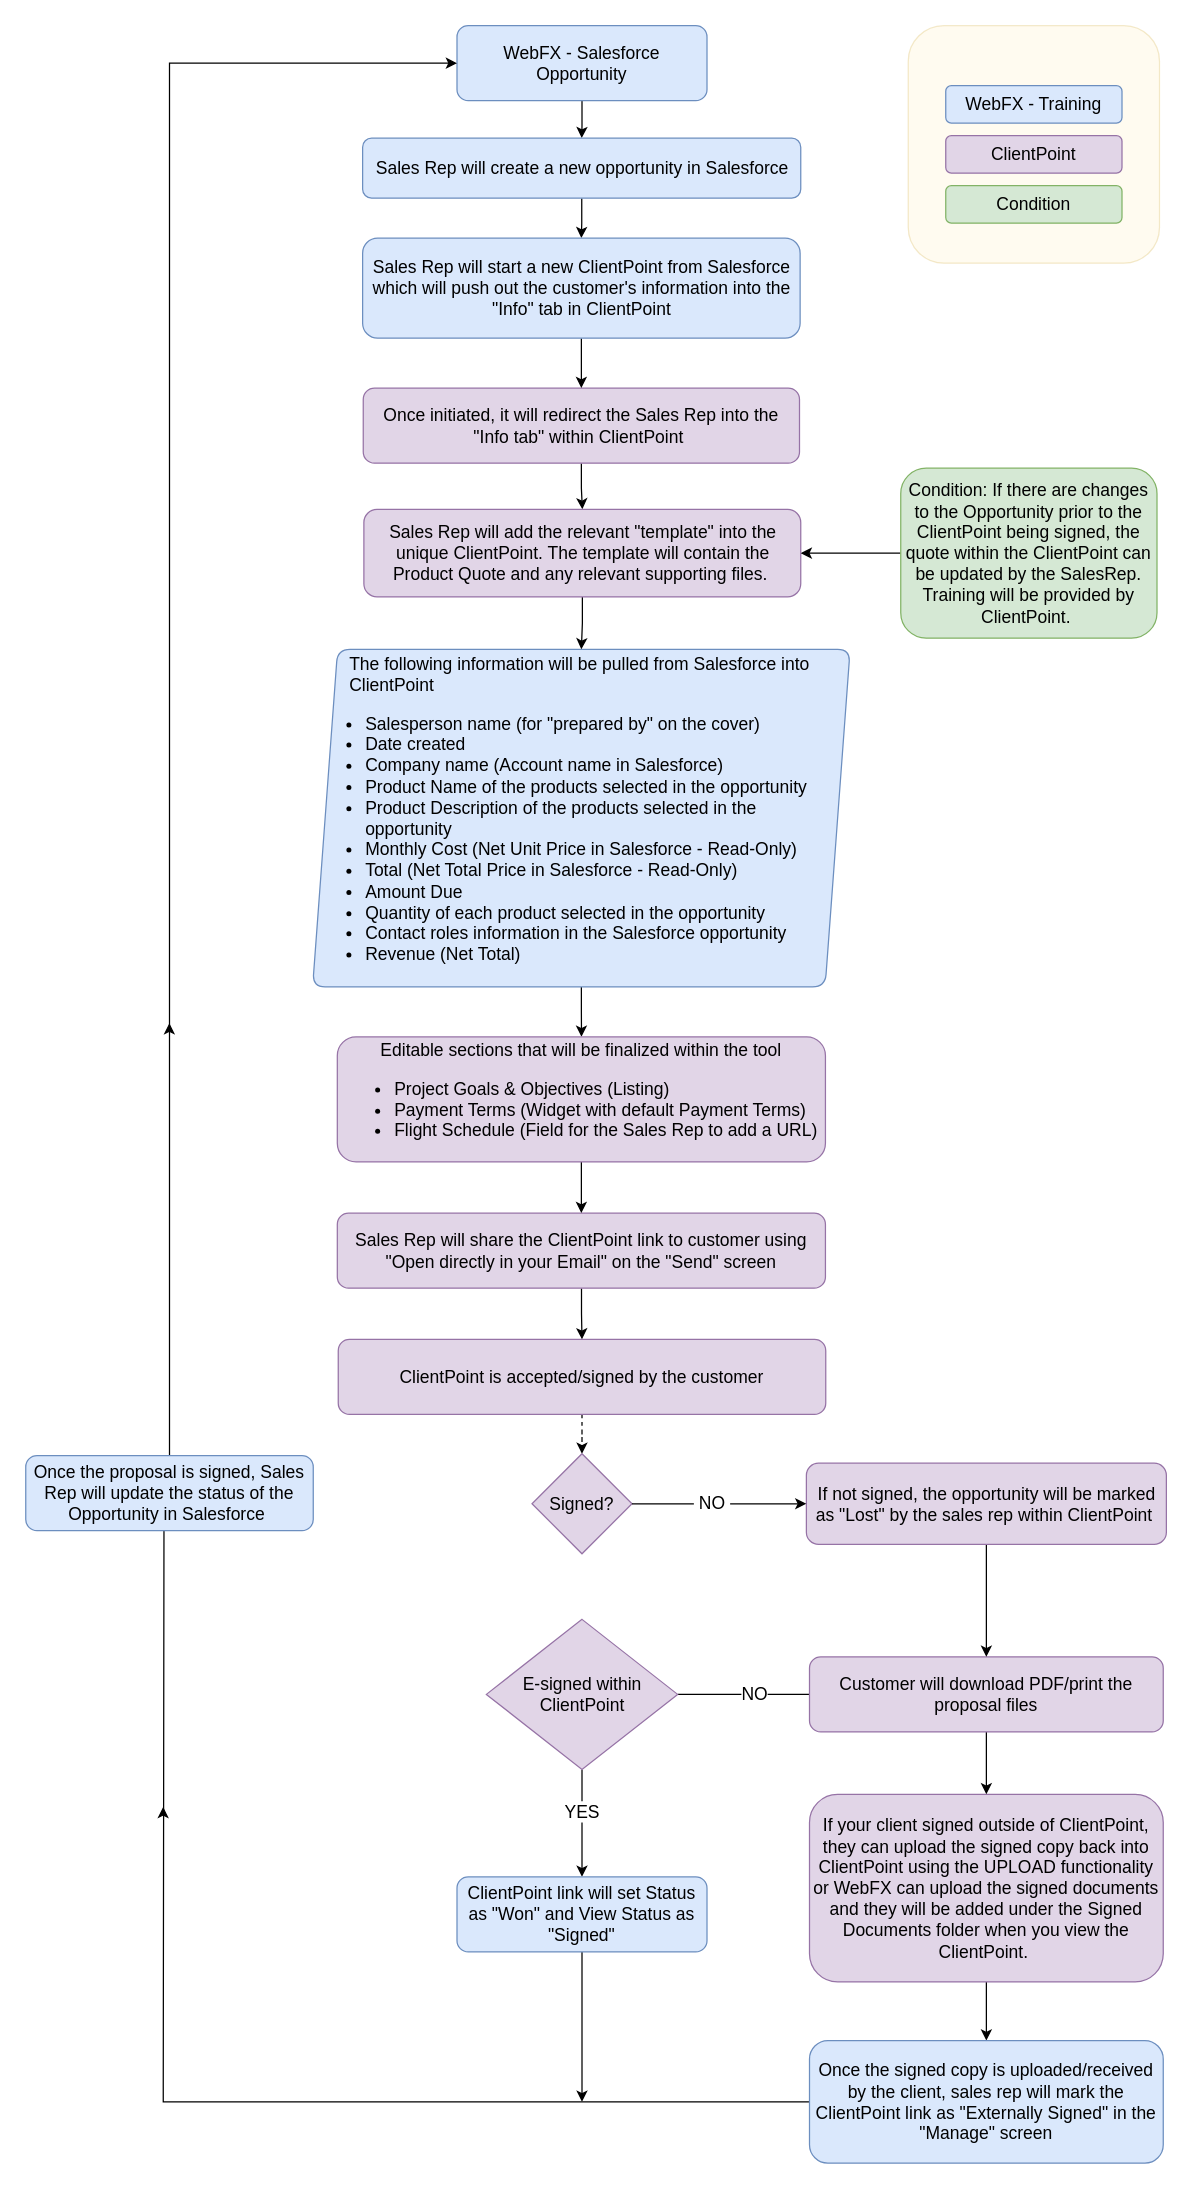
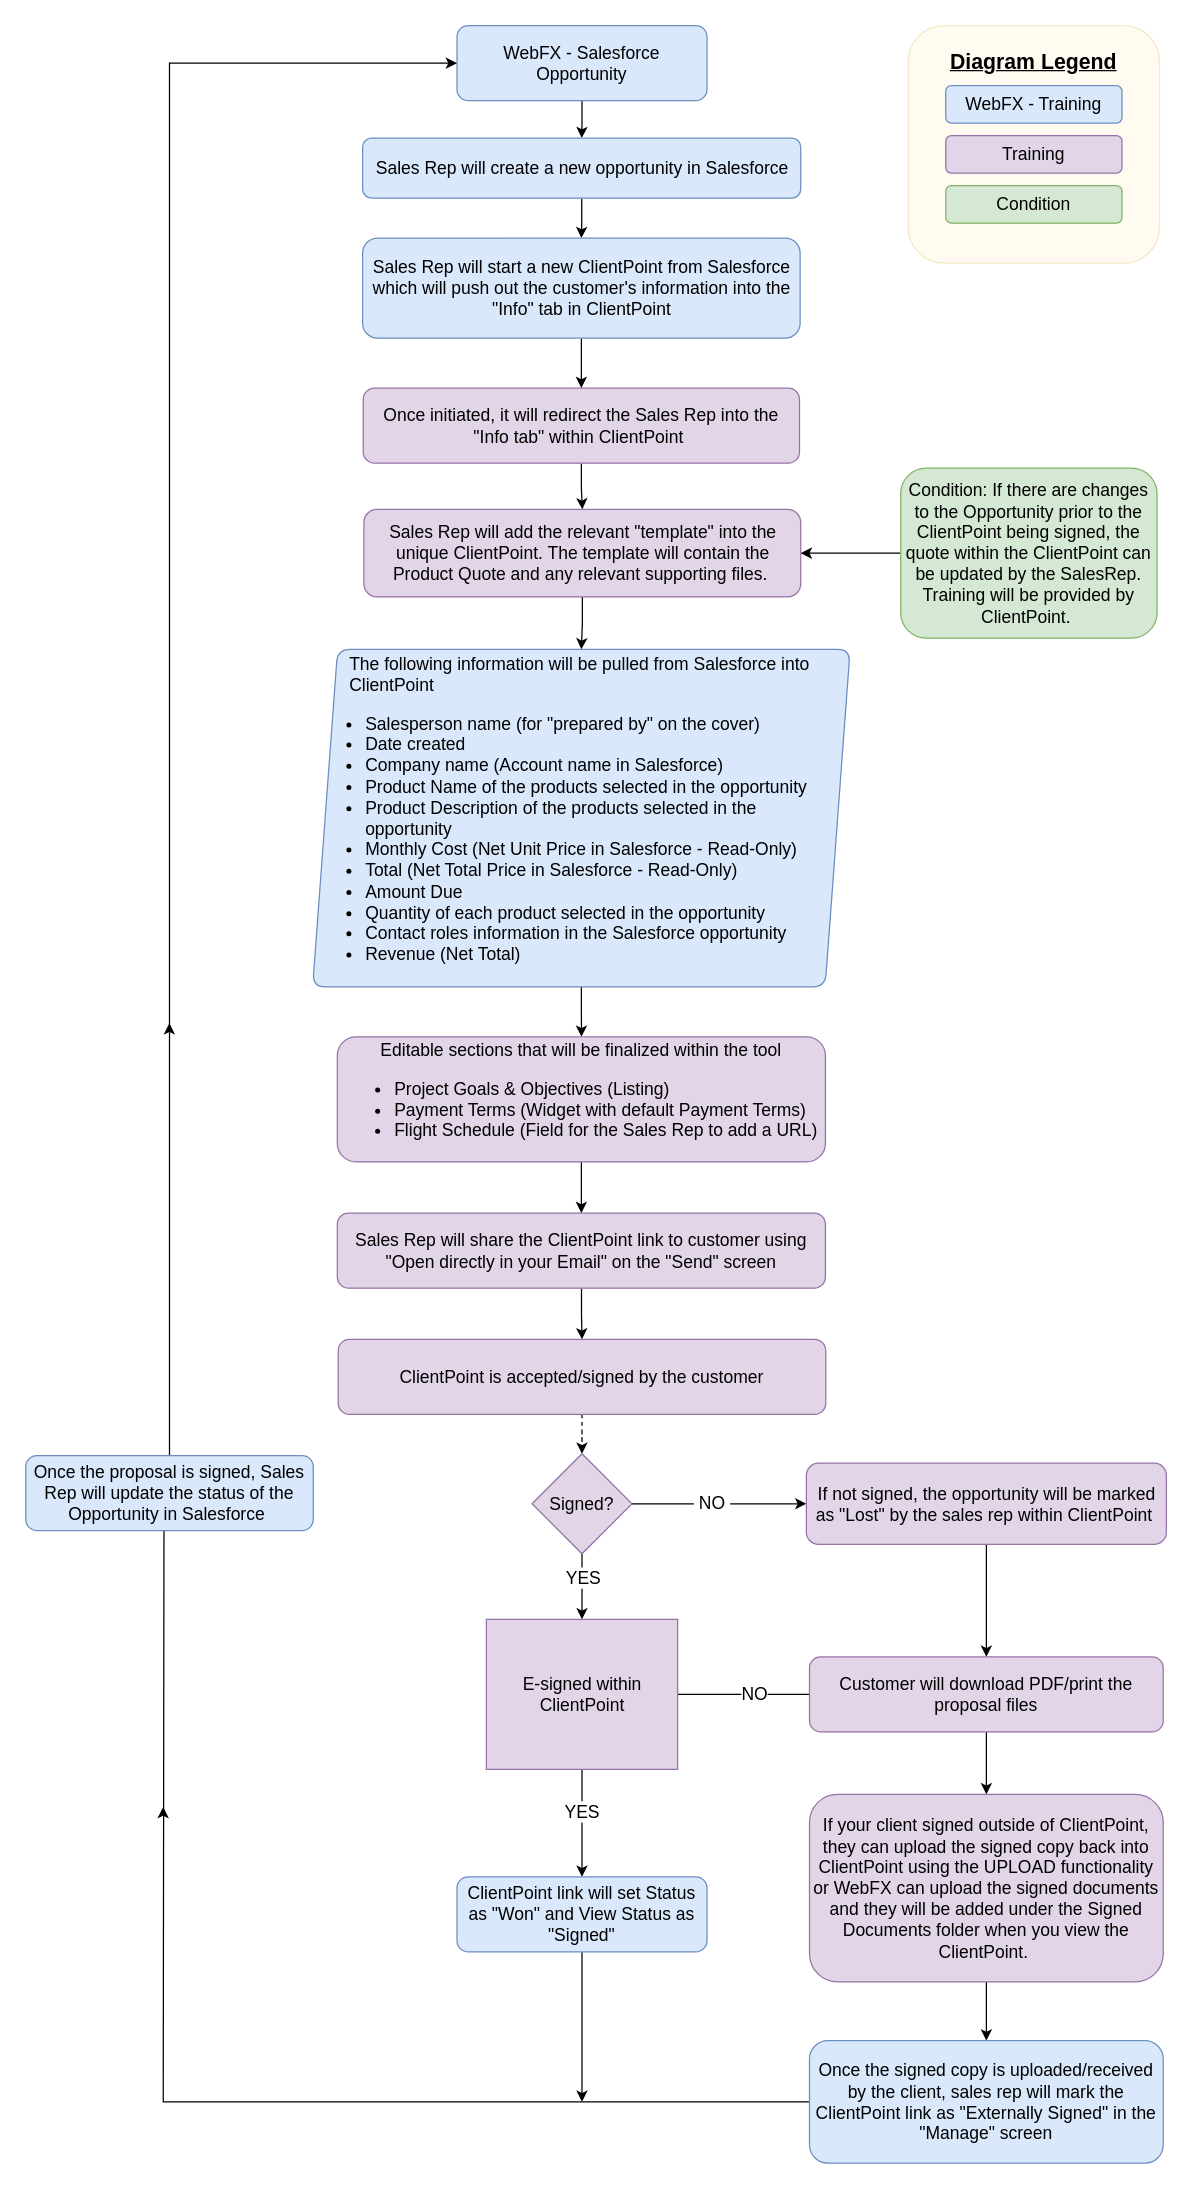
node "Diagram Legend": added
node "ClientPoint": label "ClientPoint" -> "Training"
edge "Signed?" -> "E-signed within ClientPoint": added, label "YES"
node "E-signed within ClientPoint": shape diamond -> rectangle
